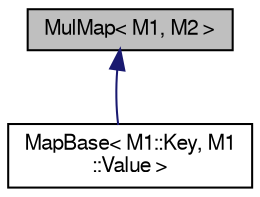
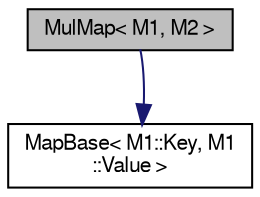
edge "MapBase< M1::Key, M1 ::Value >" -> "MulMap< M1, M2 >": reversed
